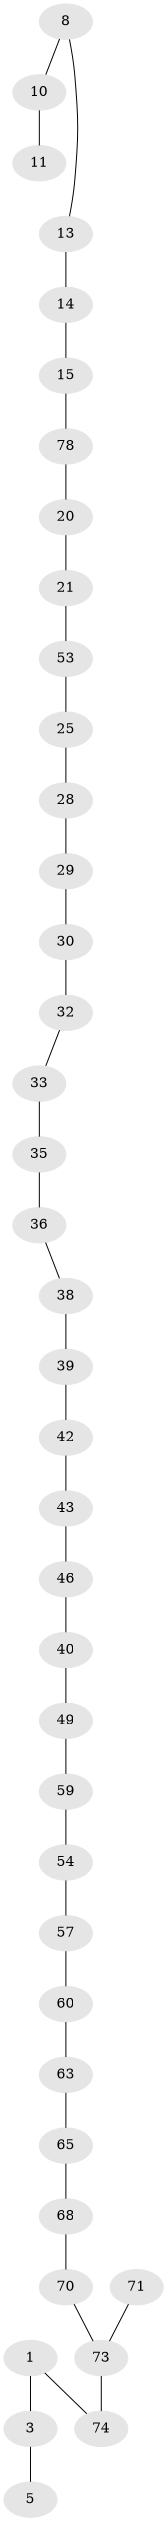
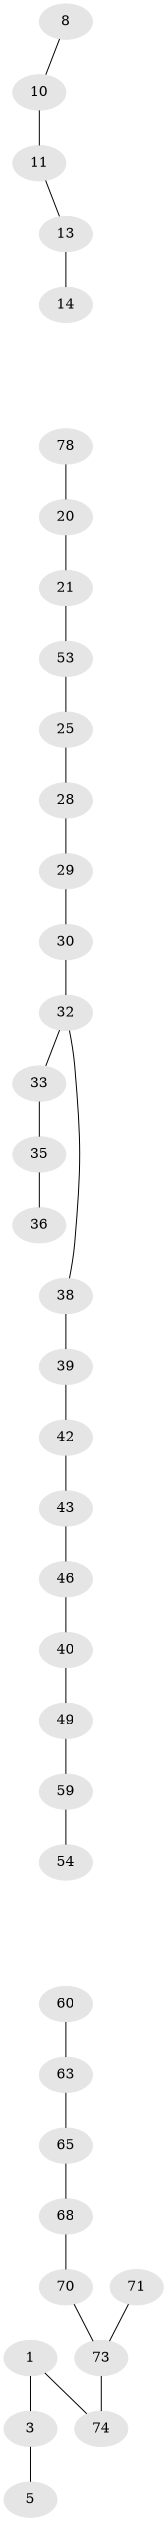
edge "8" -- "13": now "11" -- "13"
node "15": removed
edge "36" -- "38": now "32" -- "38"
node "57": removed
